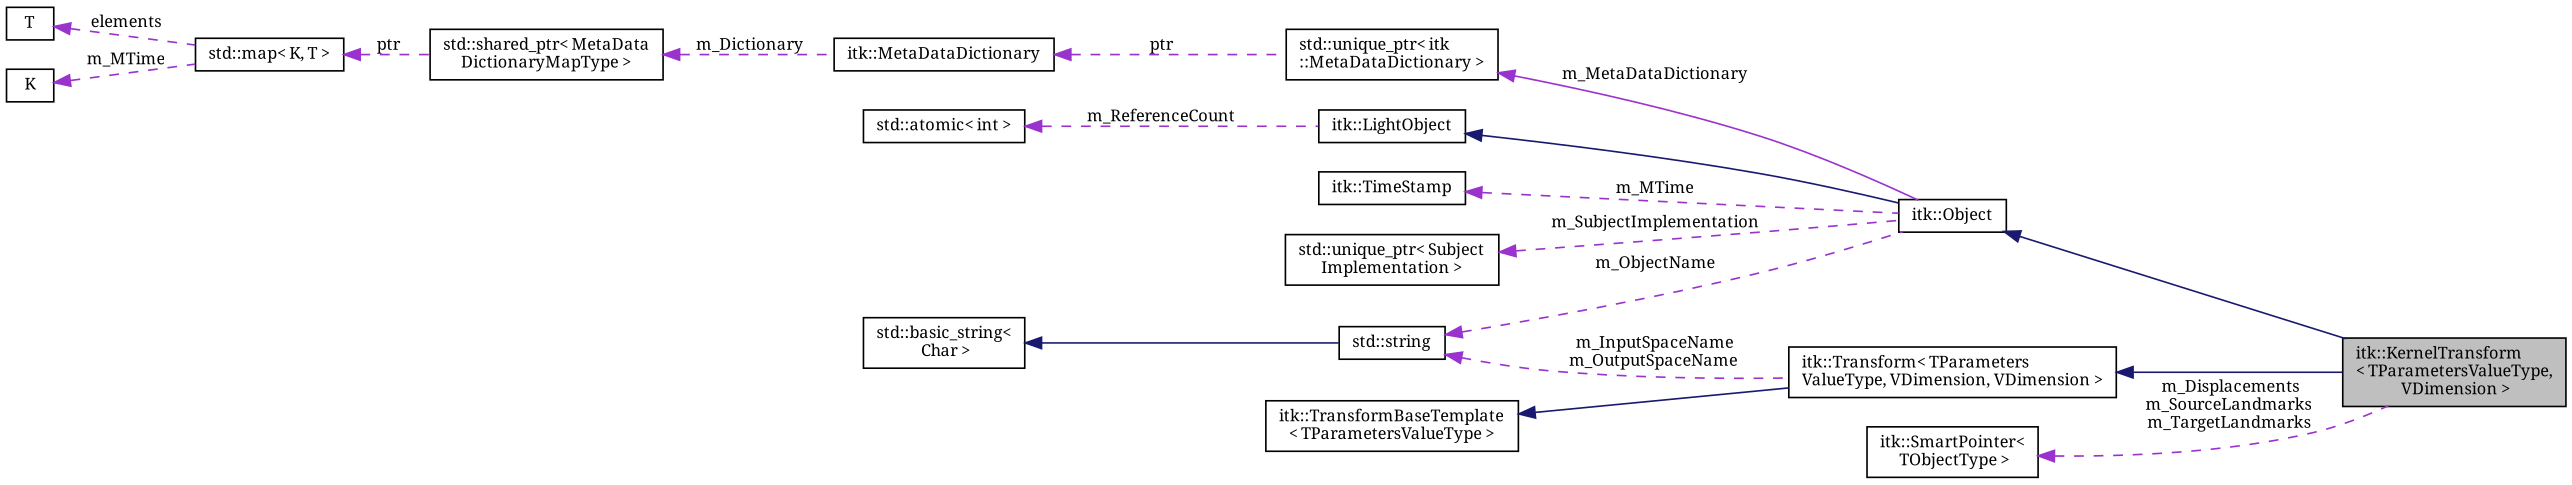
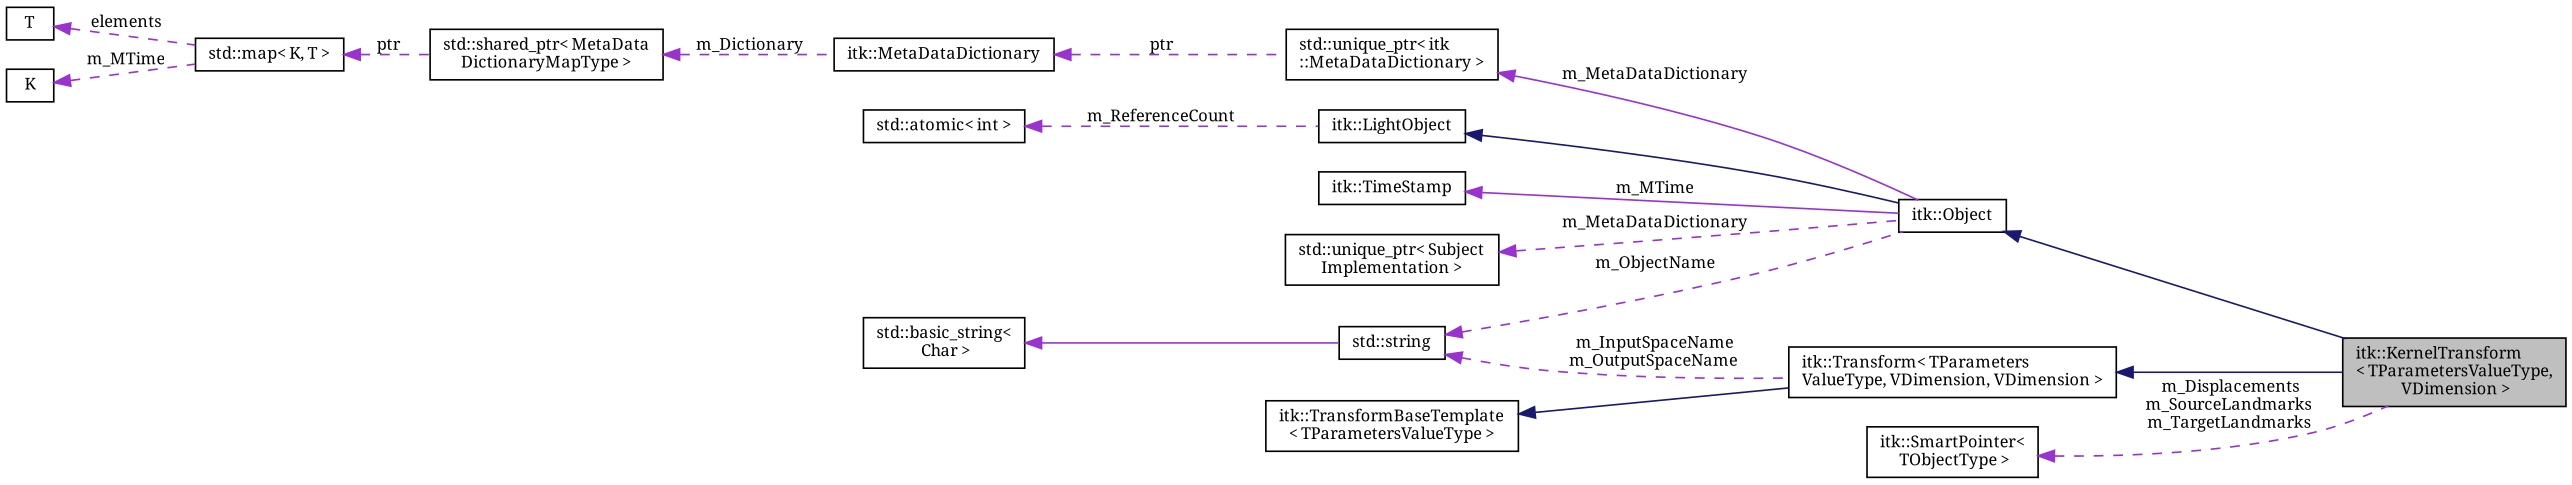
edge "itk::Object" -> "itk::TimeStamp": style dashed -> solid
edge "itk::Object" -> "std::unique_ptr< Subject Implementation >": label " m_SubjectImplementation" -> " m_MetaDataDictionary"
edge "std::string" -> "std::basic_string< Char >": color midnightblue -> darkorchid3
